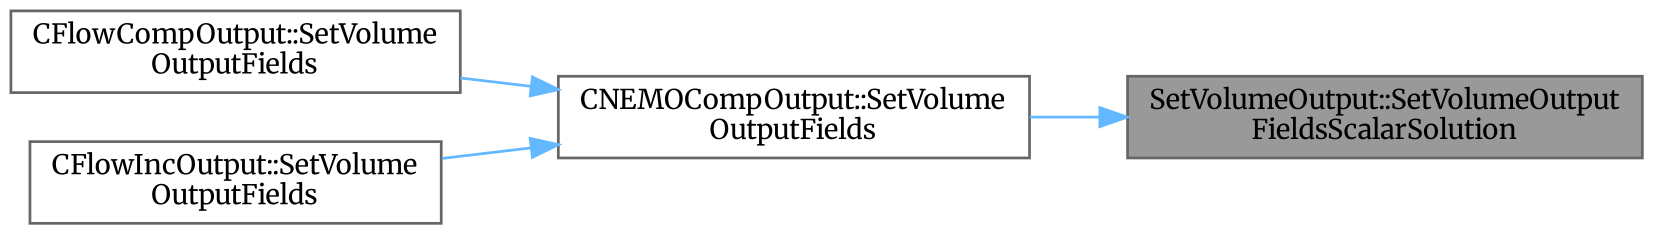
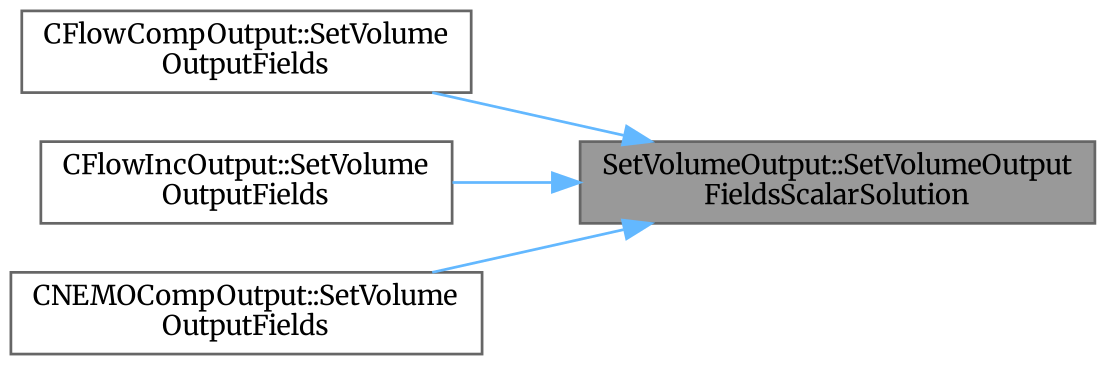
edge "CFlowCompOutput::SetVolume OutputFields" -> "CNEMOCompOutput::SetVolume OutputFields": now "CFlowCompOutput::SetVolume OutputFields" -> "SetVolumeOutput::SetVolumeOutput FieldsScalarSolution"
edge "CFlowIncOutput::SetVolume OutputFields" -> "CNEMOCompOutput::SetVolume OutputFields": now "CFlowIncOutput::SetVolume OutputFields" -> "SetVolumeOutput::SetVolumeOutput FieldsScalarSolution"
